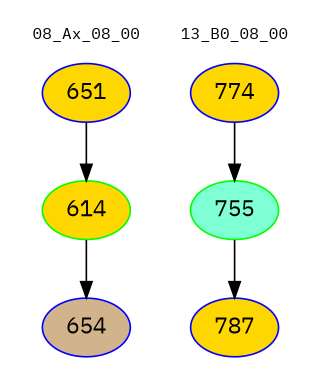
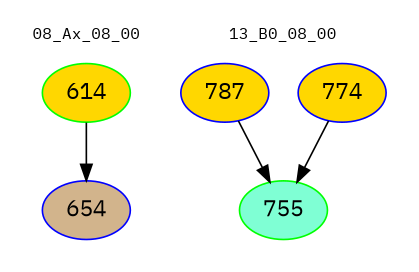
node "651": removed
edge "755" -> "787": reversed
